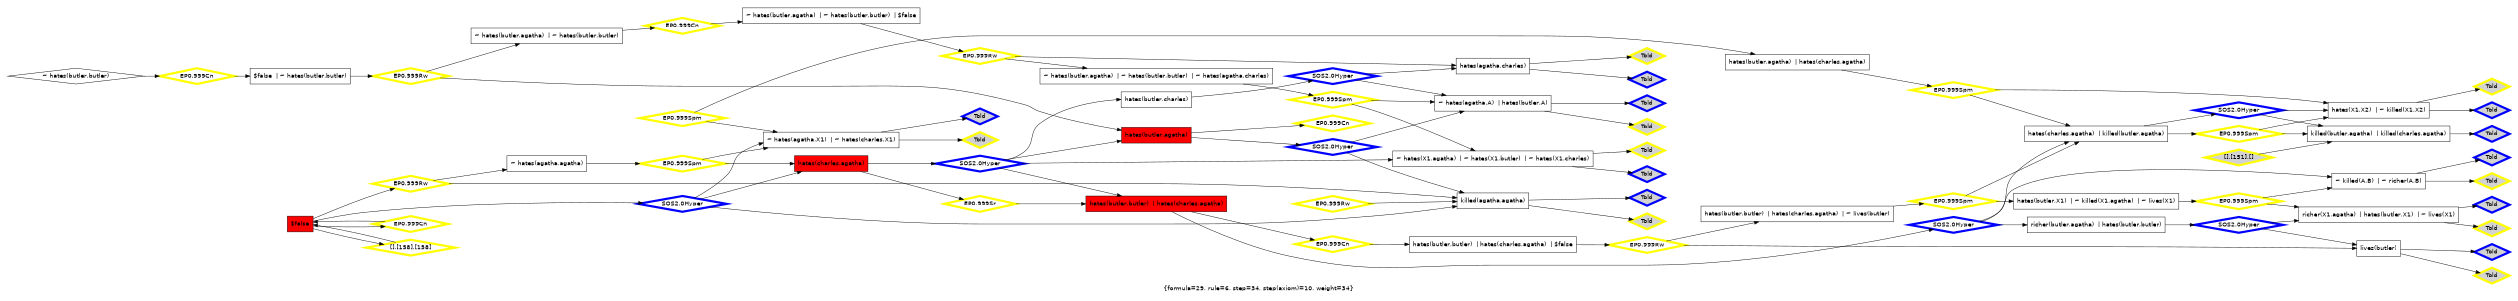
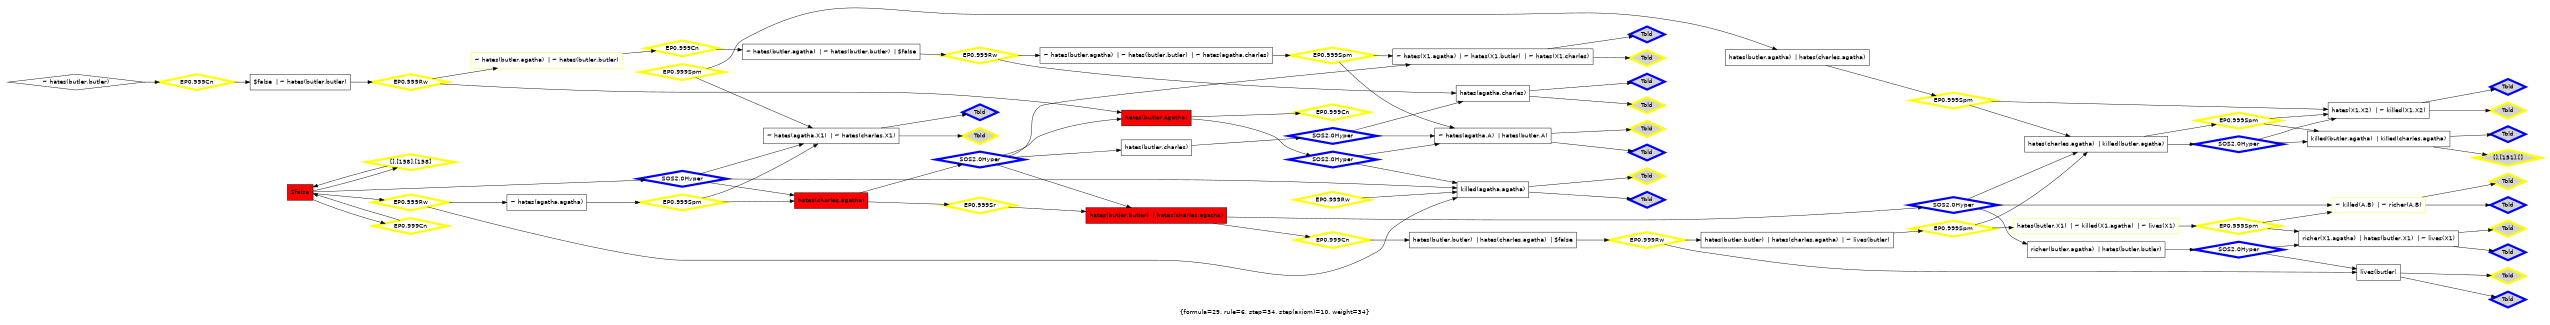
node "~ hates(butler,agatha)  | ~ hates(butler,butler)": color black -> yellow
edge "[],[151],[]" -> "killed(butler,agatha)  | killed(charles,agatha)": reversed
node "~ killed(A,B)  | ~ richer(A,B)": color black -> yellow
node "hates(butler,X1)  | ~ killed(X1,agatha)  | ~ lives(X1)": color black -> yellow
